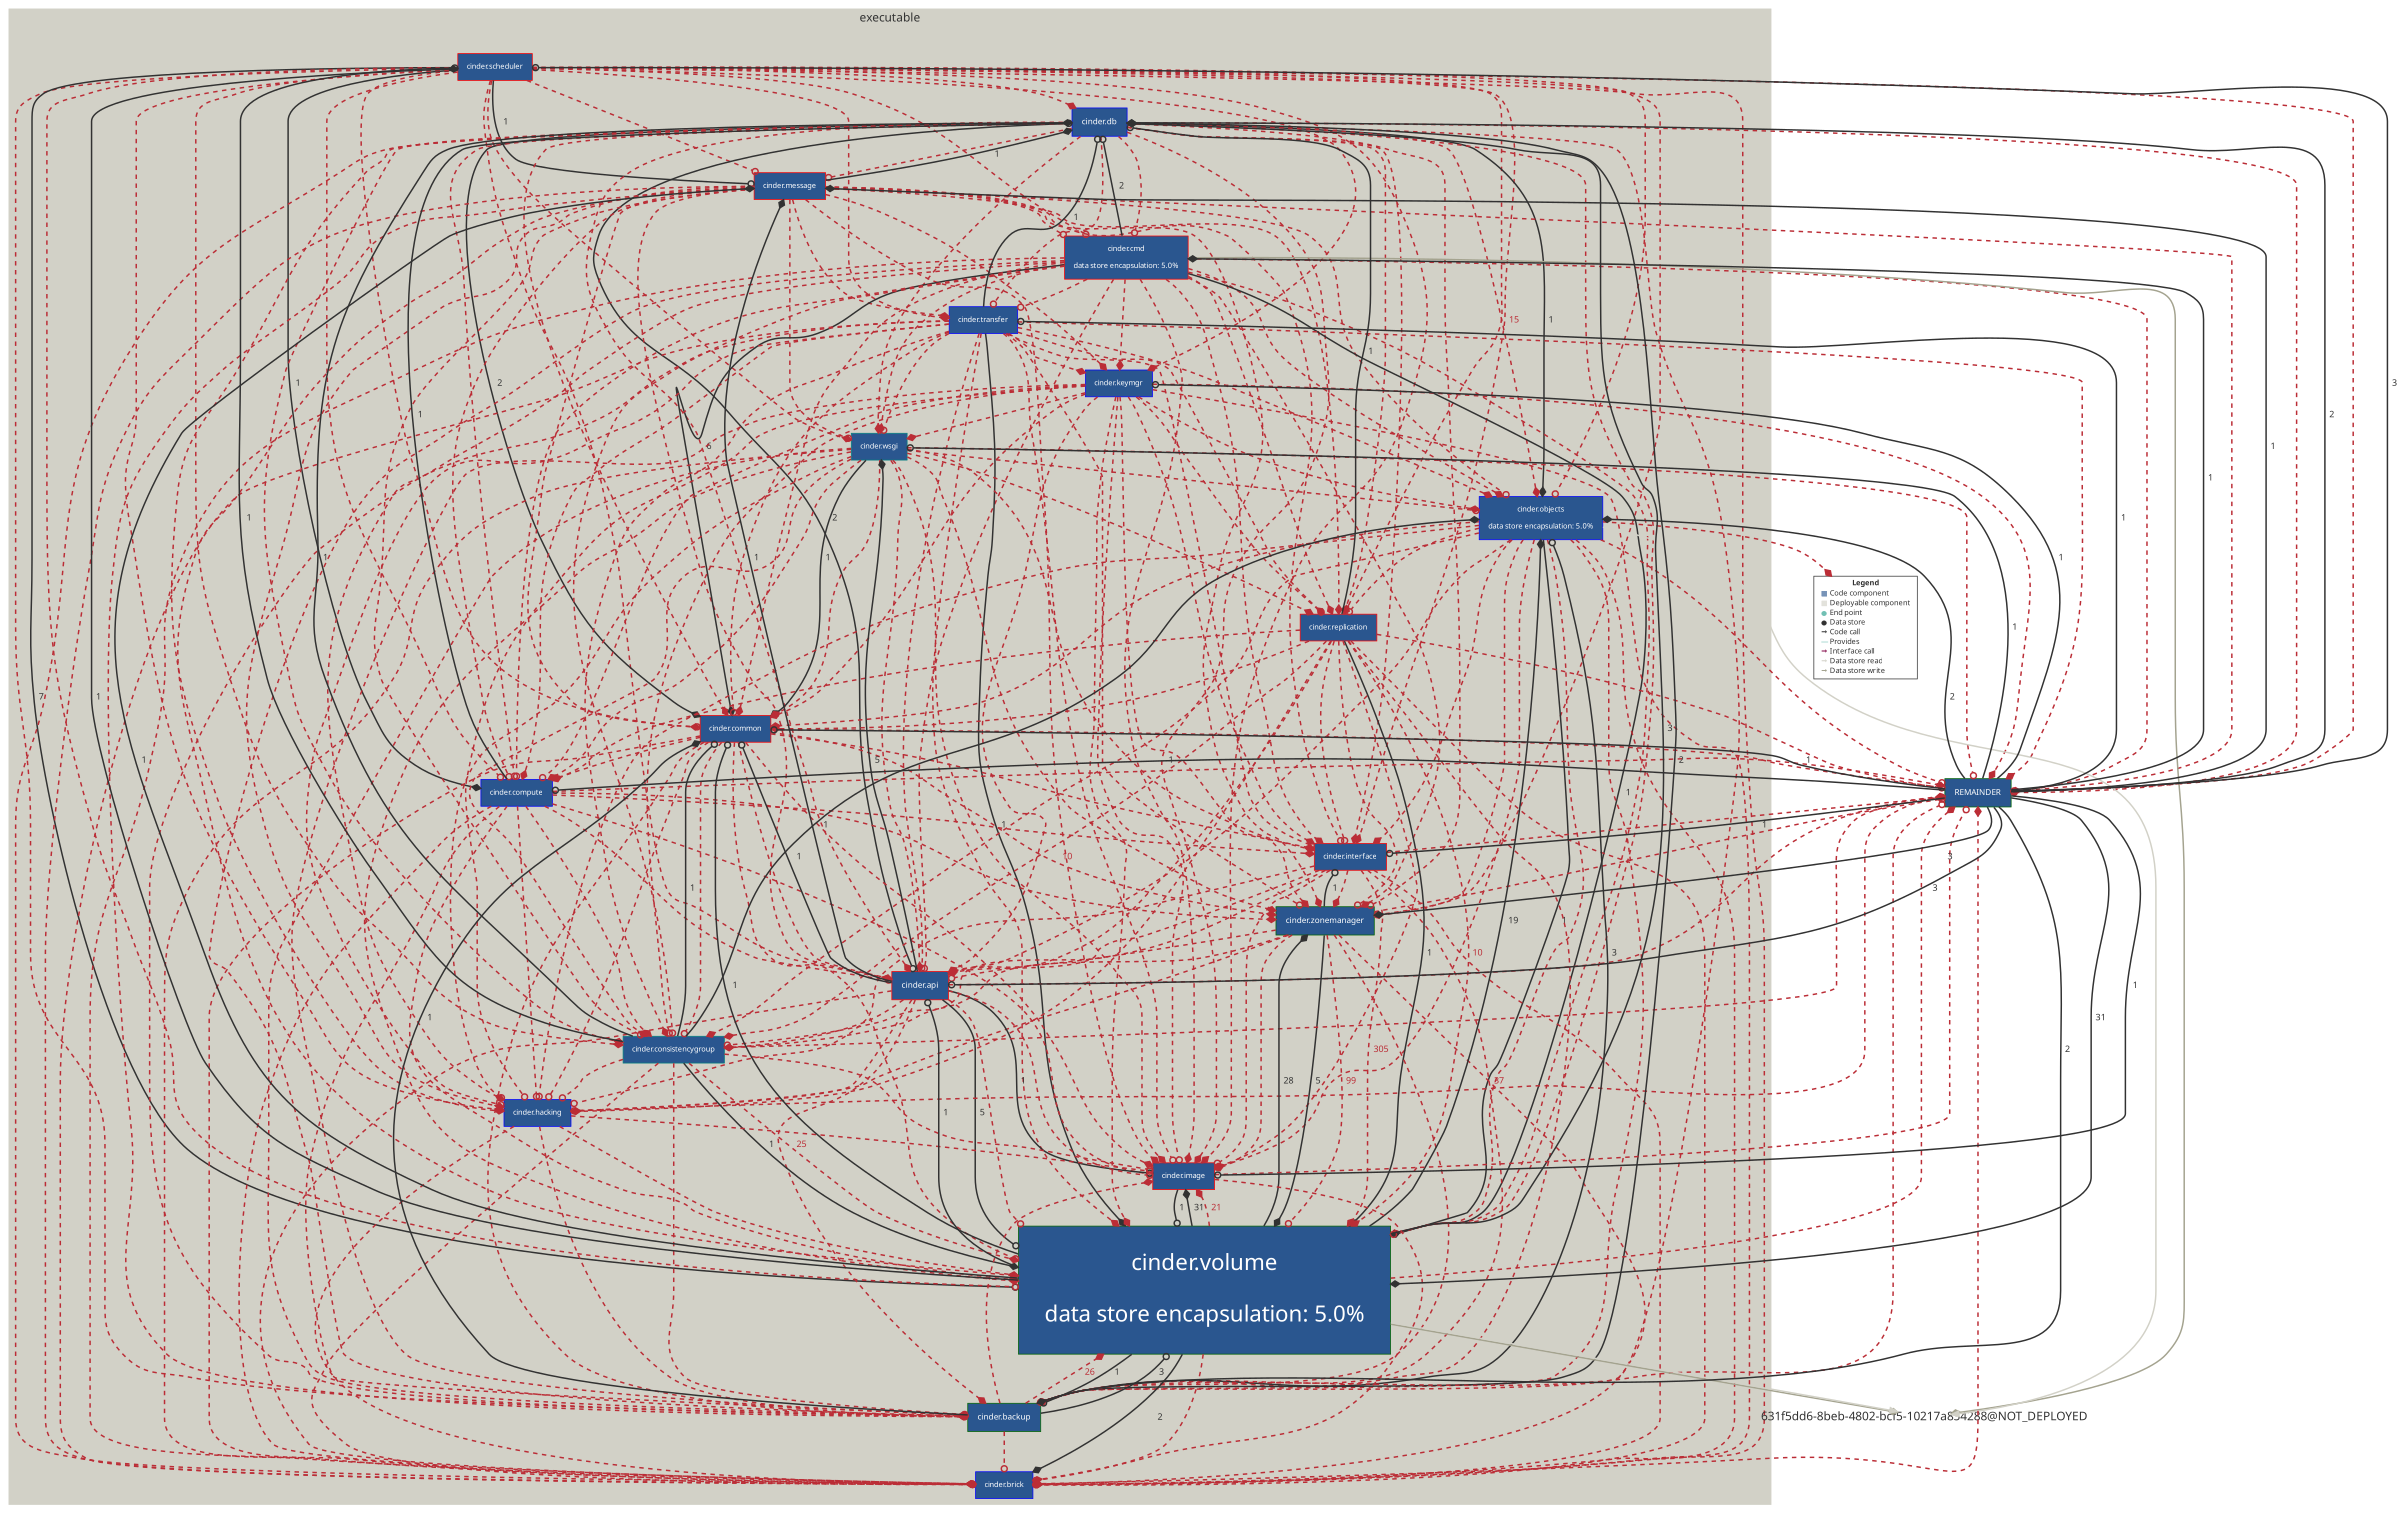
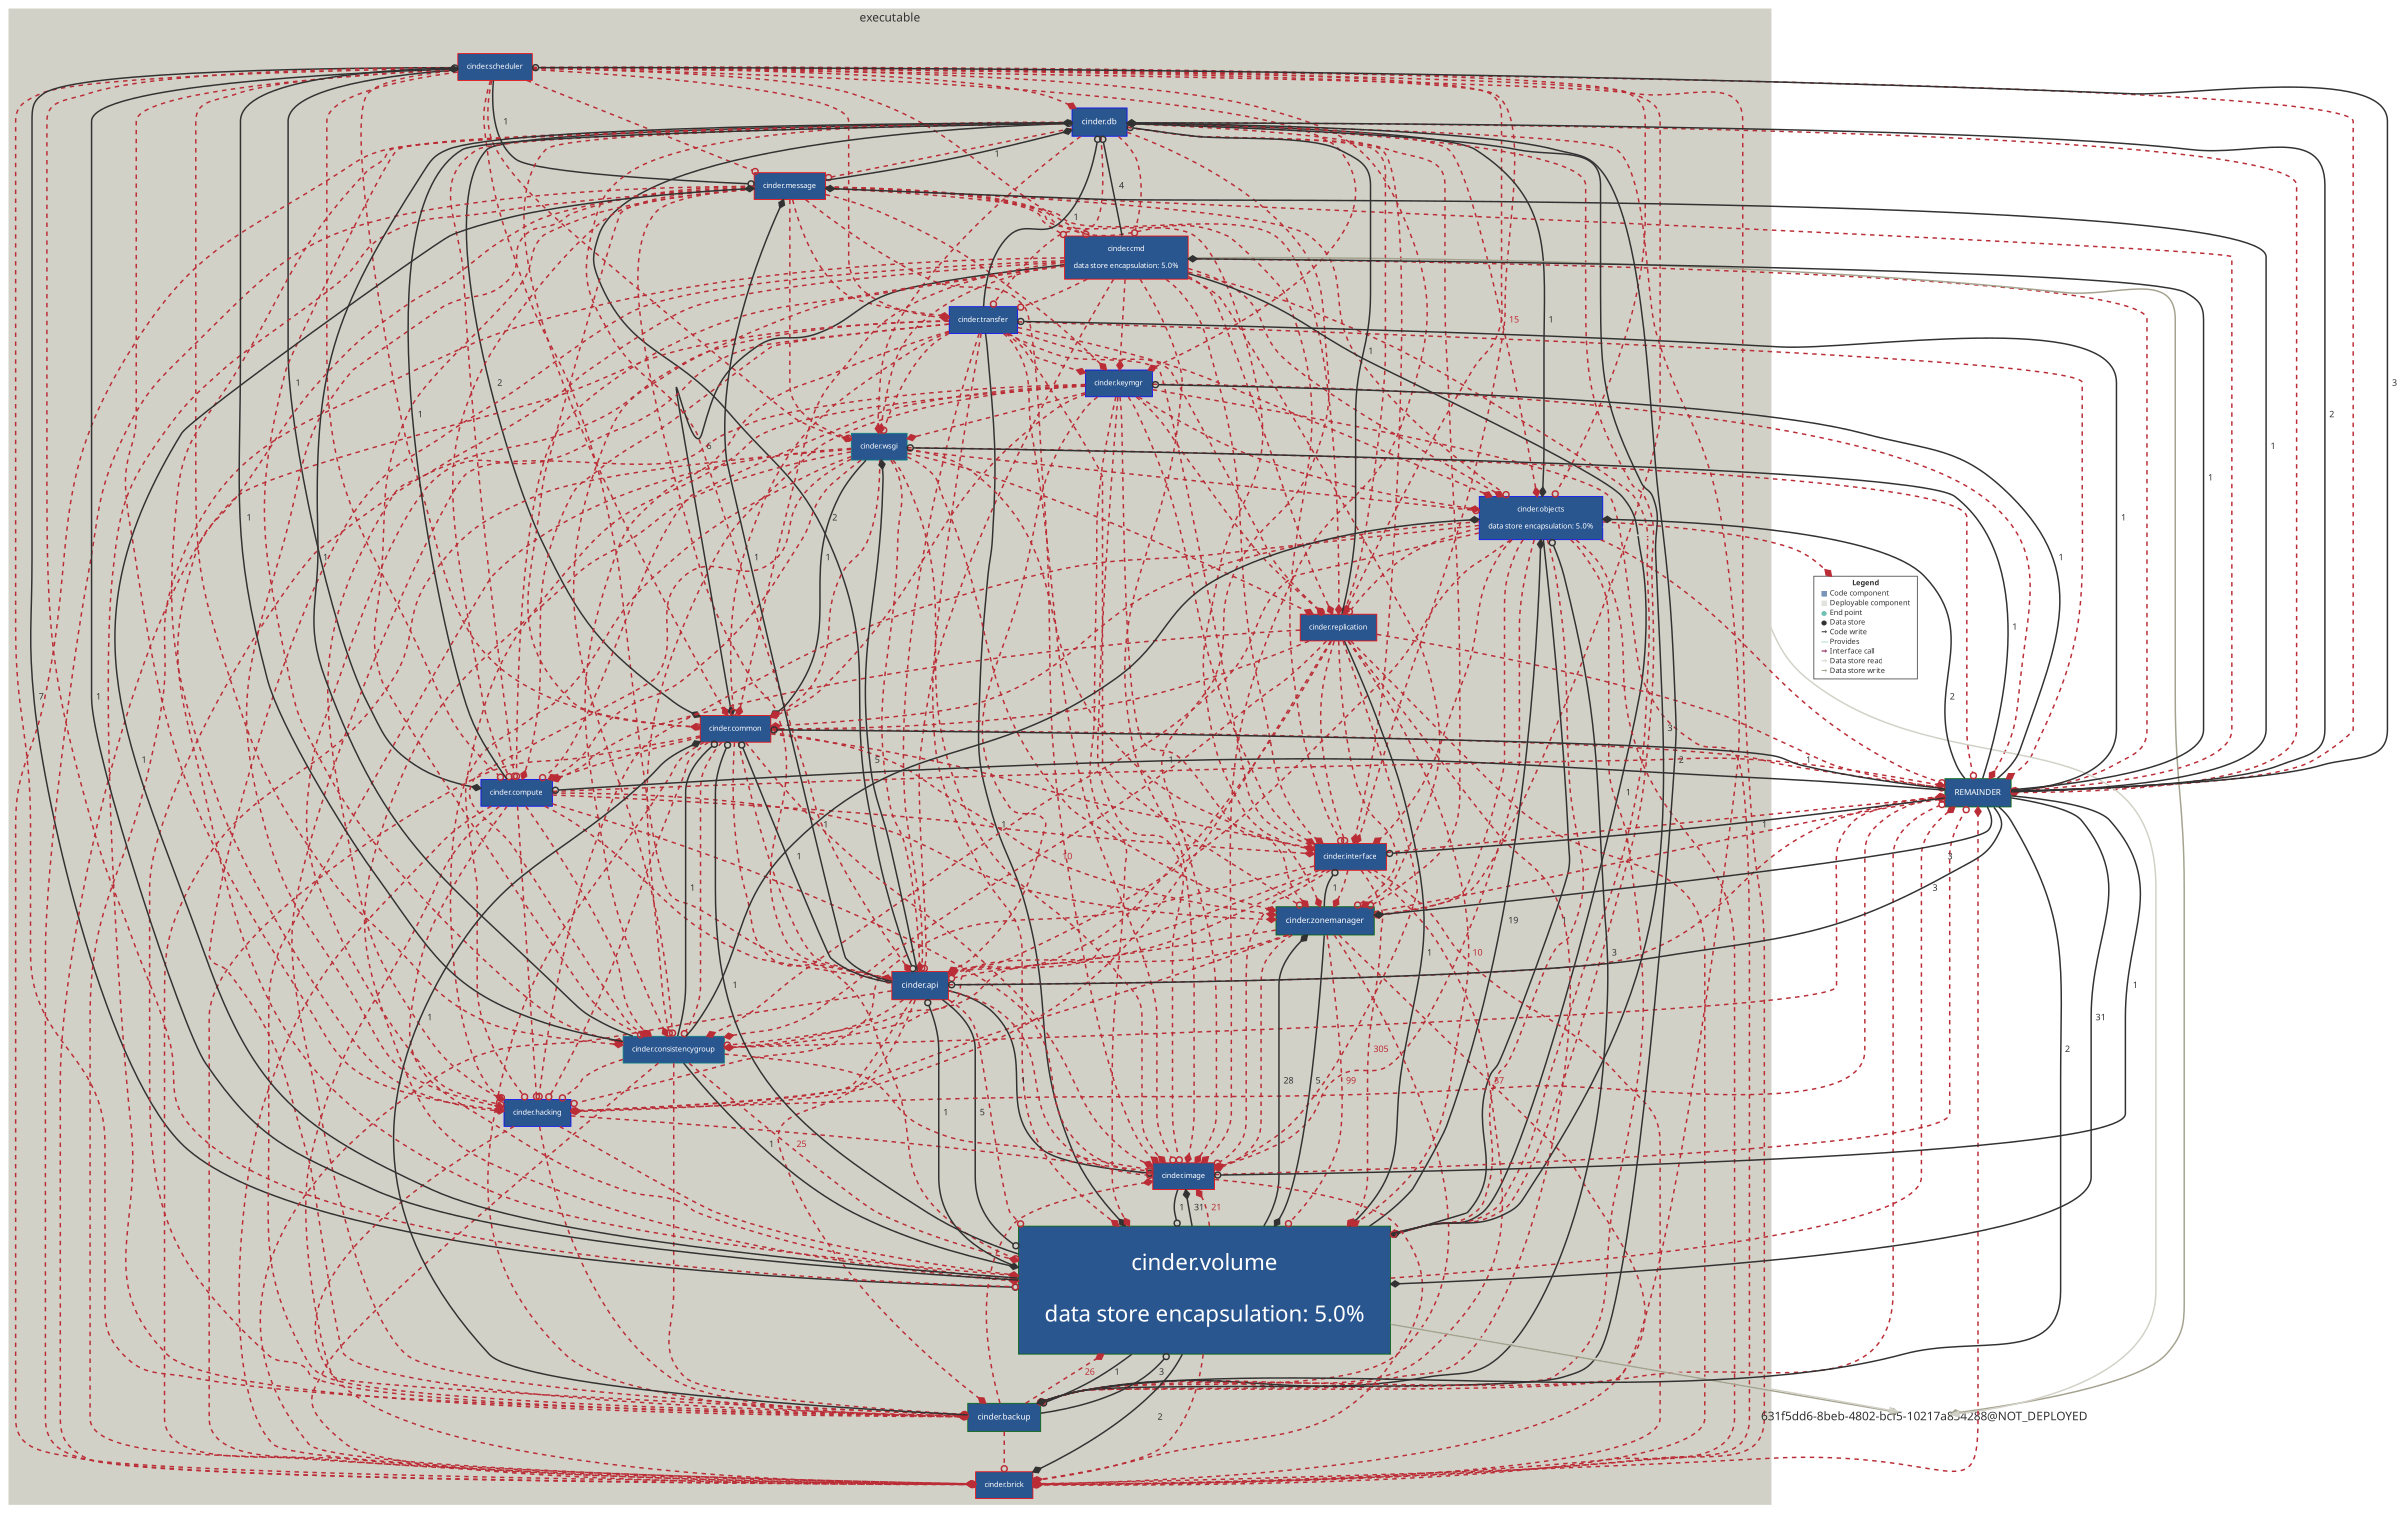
edge "cinder.cmd data store encapsulation: 5.0%" -> "cinder.db": label "  2" -> "  4"
node "Legend": text "Code call" -> "Code write"
node "cinder.brick": color blue -> red
